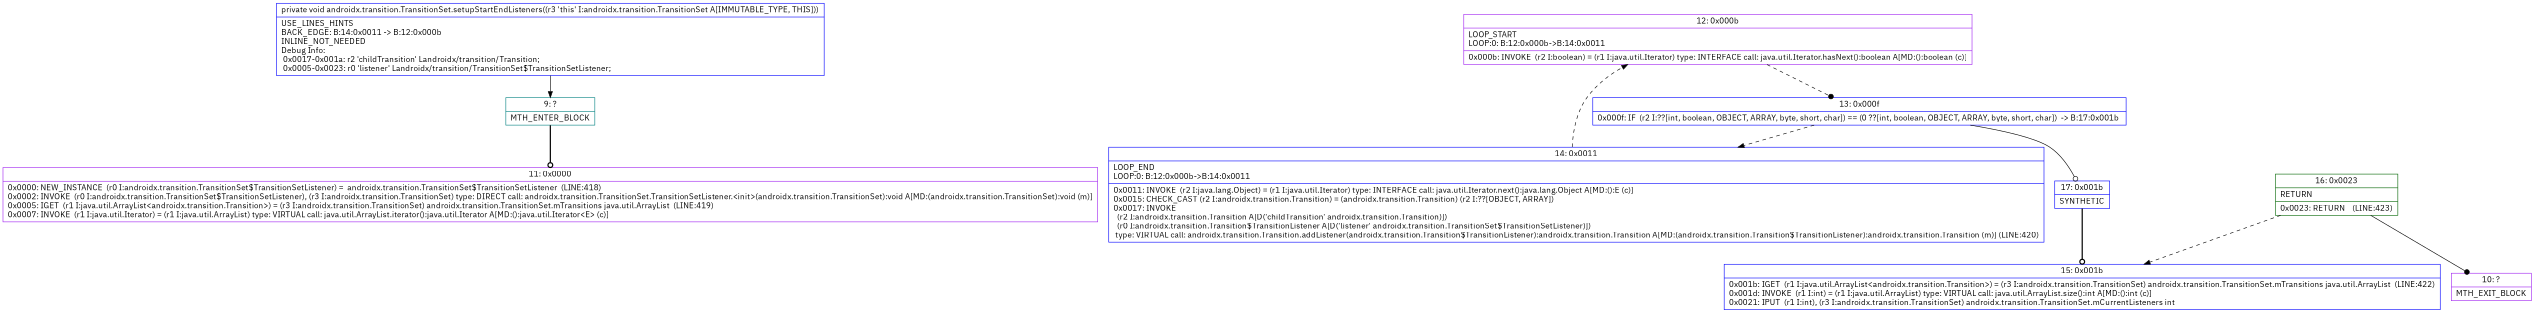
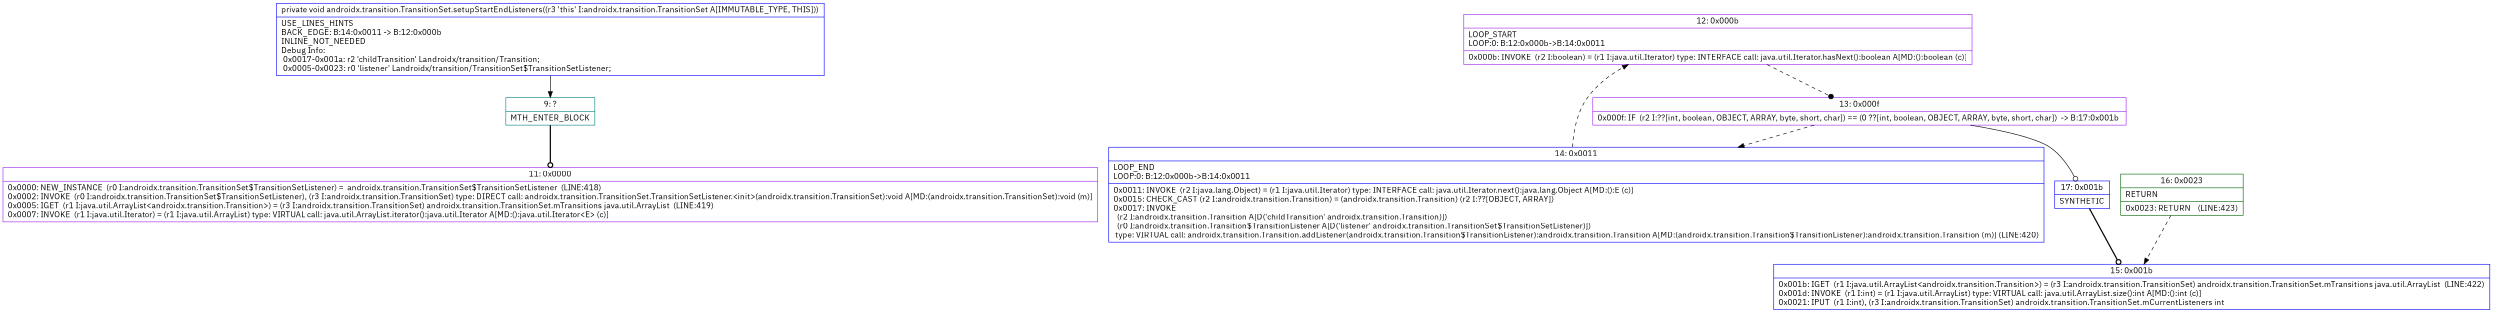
node "13: 0x000f": color blue -> purple
node "10: ?": removed
